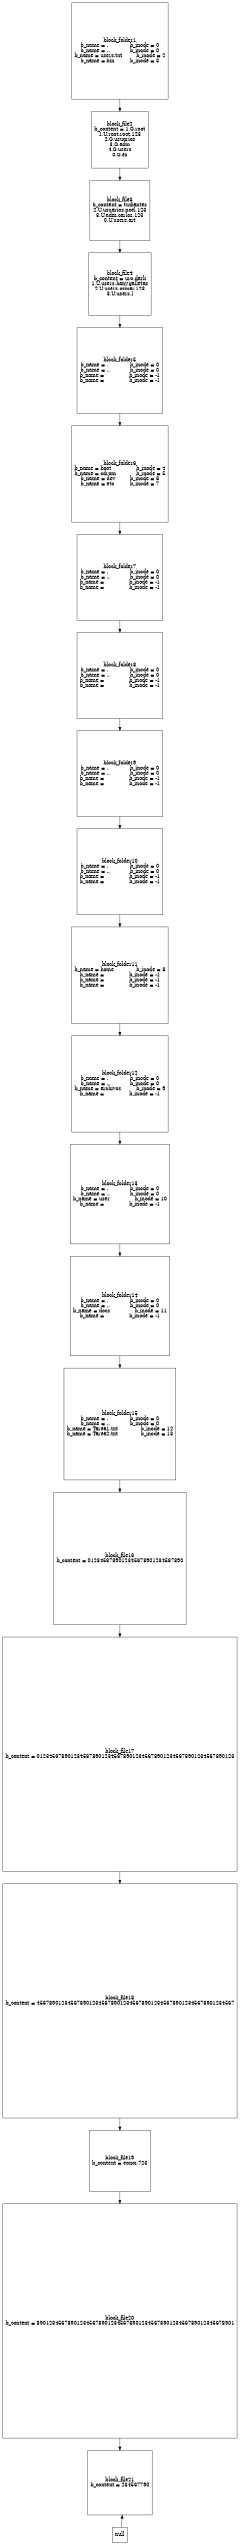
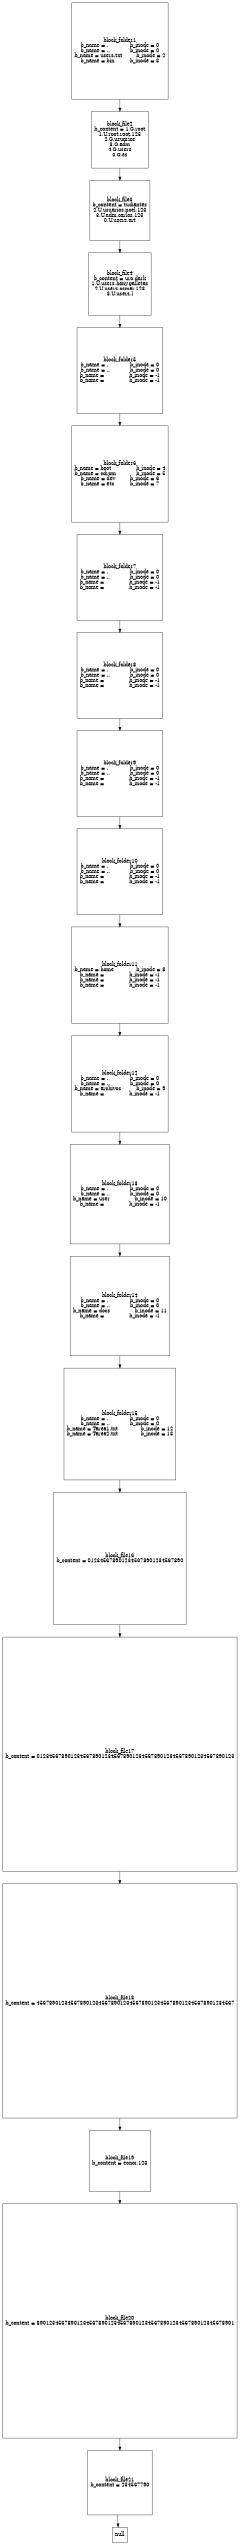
node "block_file19 b_content = eonor,723": label "block_file19 b_content = eonor,723" -> "block_file19 b_content = eonor,123"
edge "null" -> "block_file21 b_content = 234567790": reversed
